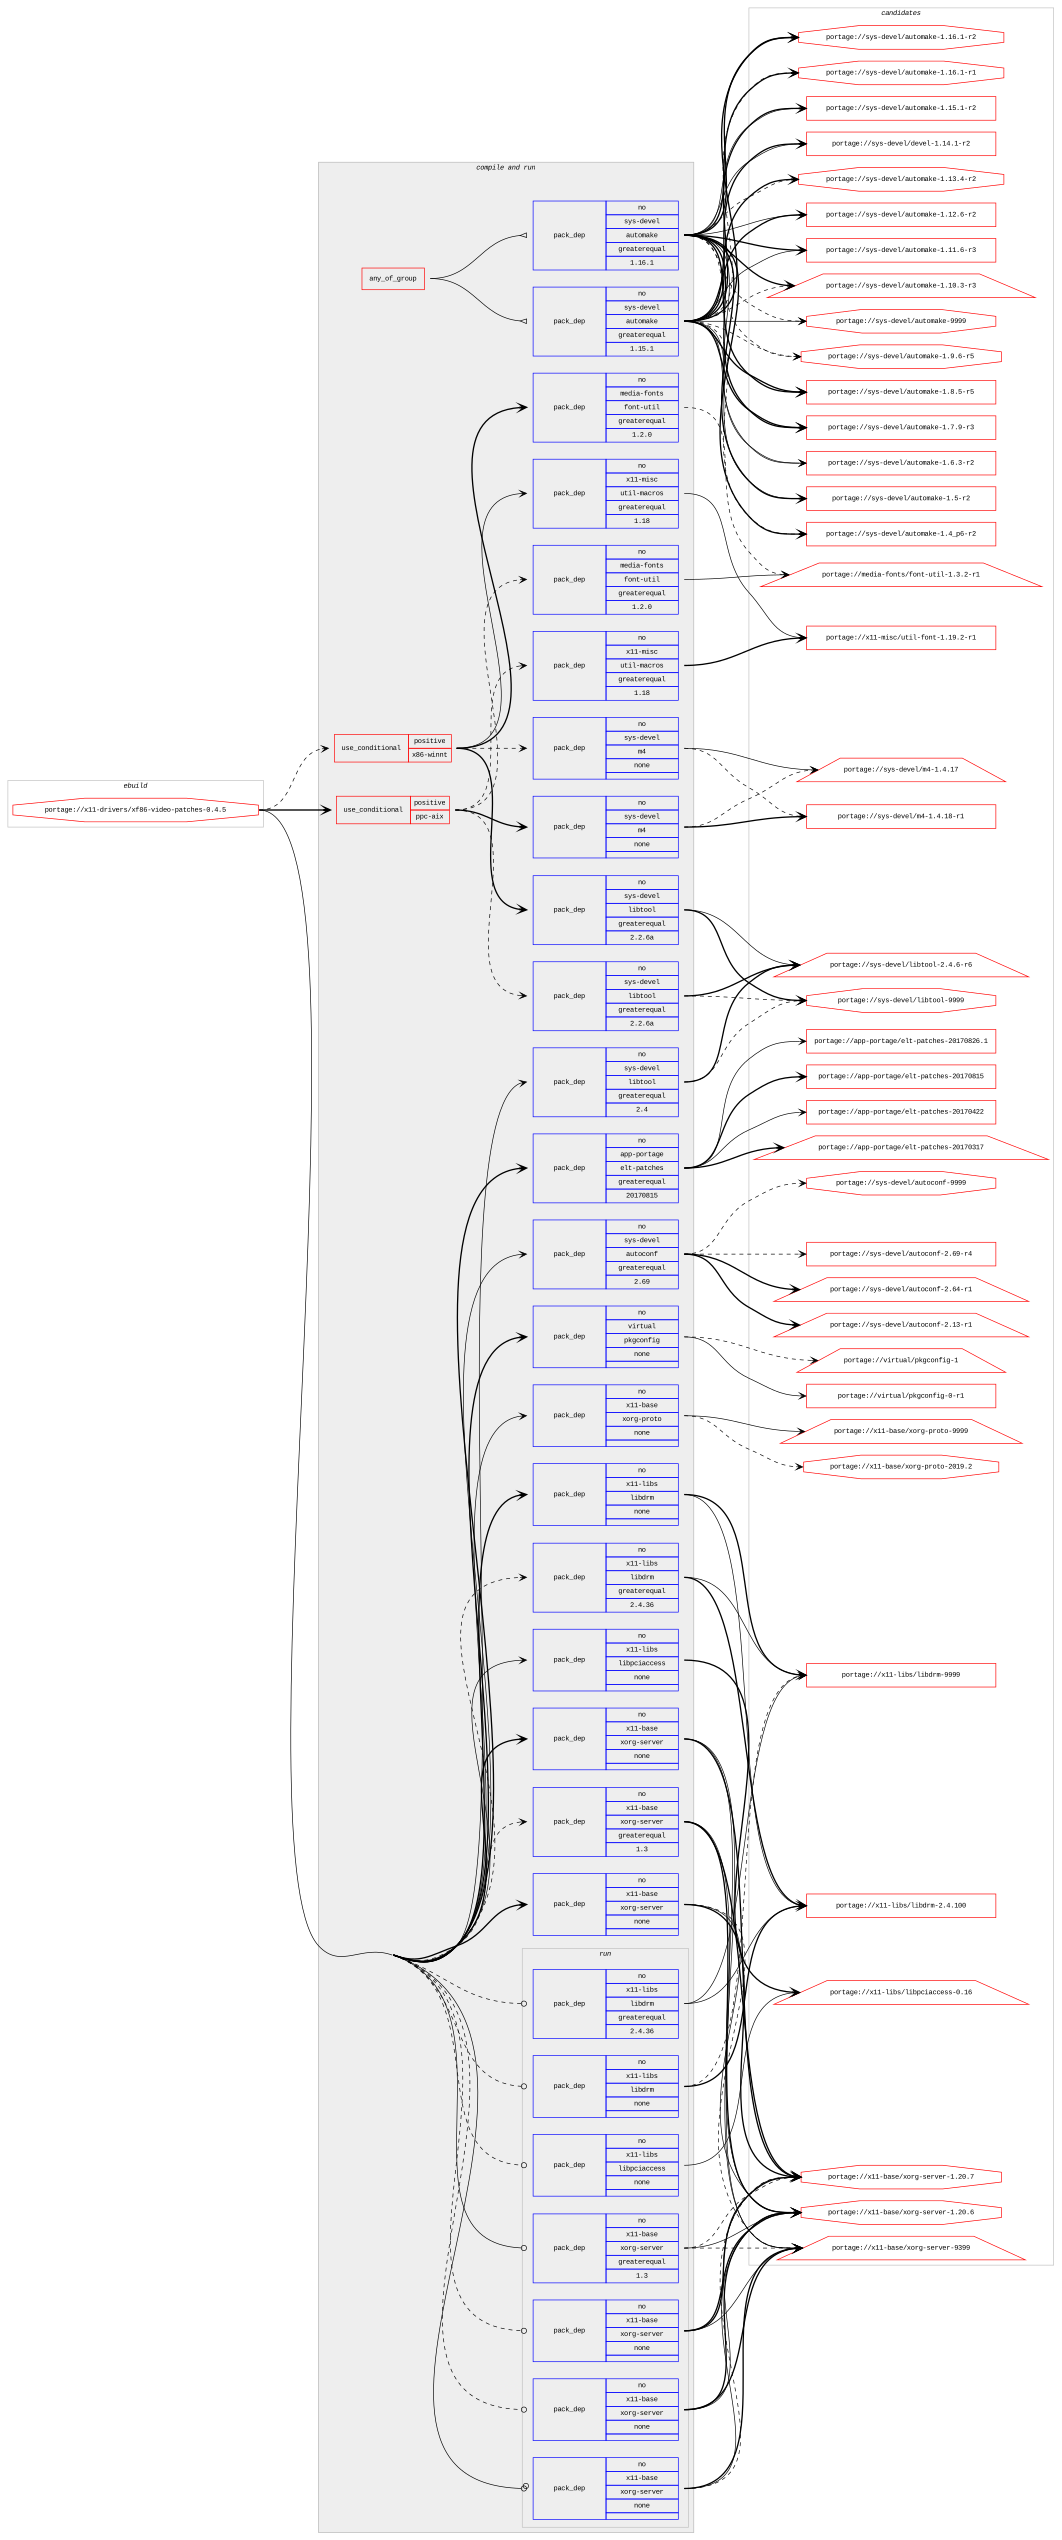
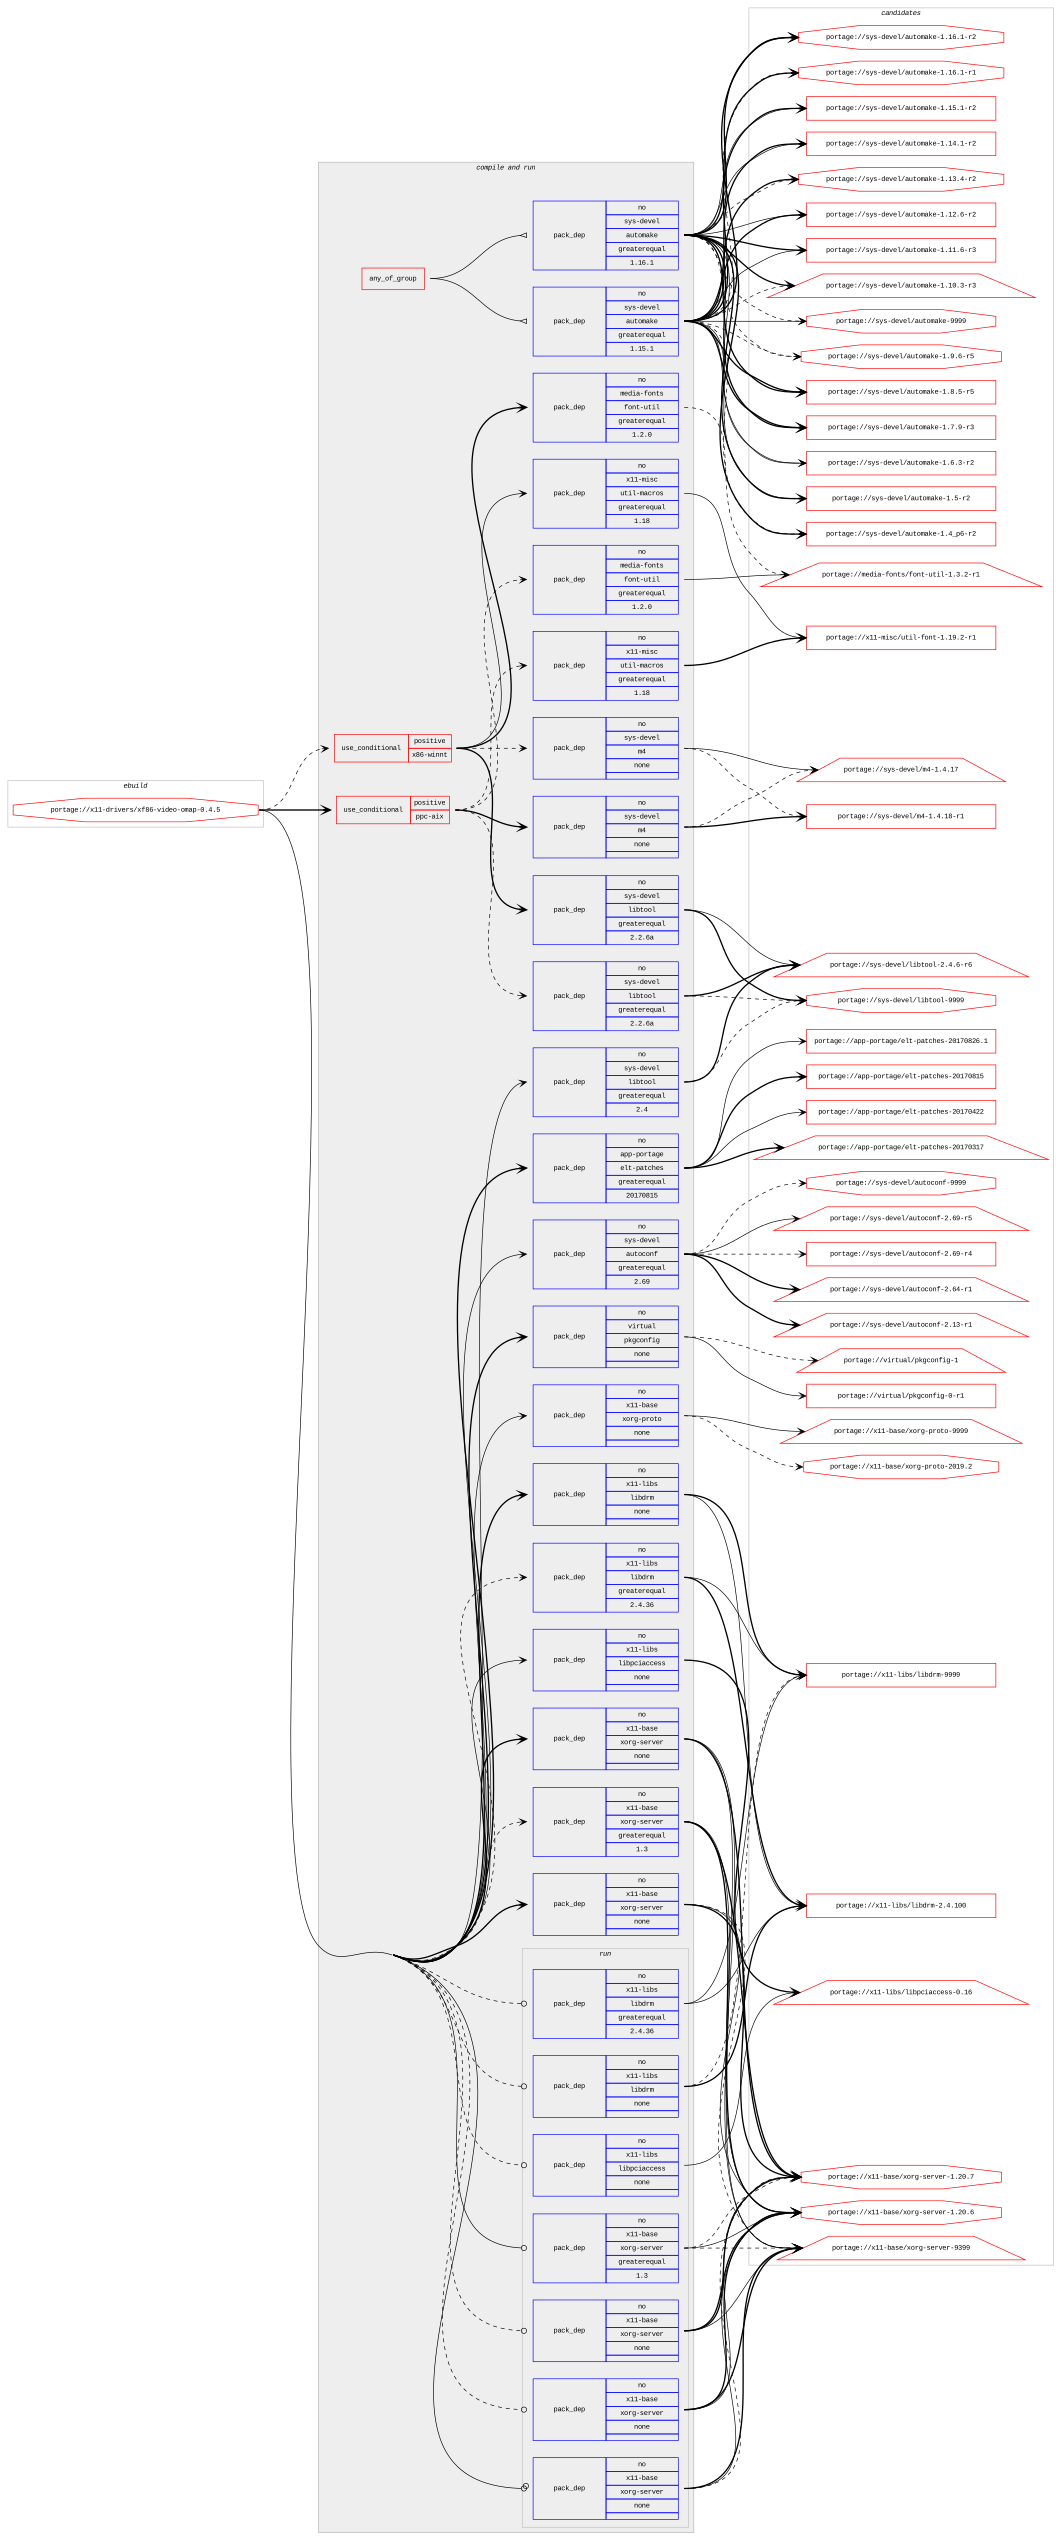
node "portage://sys-devel/devel-1.14.1-r2": label "portage://sys-devel/devel-1.14.1-r2" -> "portage://sys-devel/automake-1.14.1-r2"
node "portage://x11-drivers/xf86-video-patches-0.4.5": label "portage://x11-drivers/xf86-video-patches-0.4.5" -> "portage://x11-drivers/xf86-video-omap-0.4.5"
node "portage://sys-devel/autoconf-2.69-r5": added
